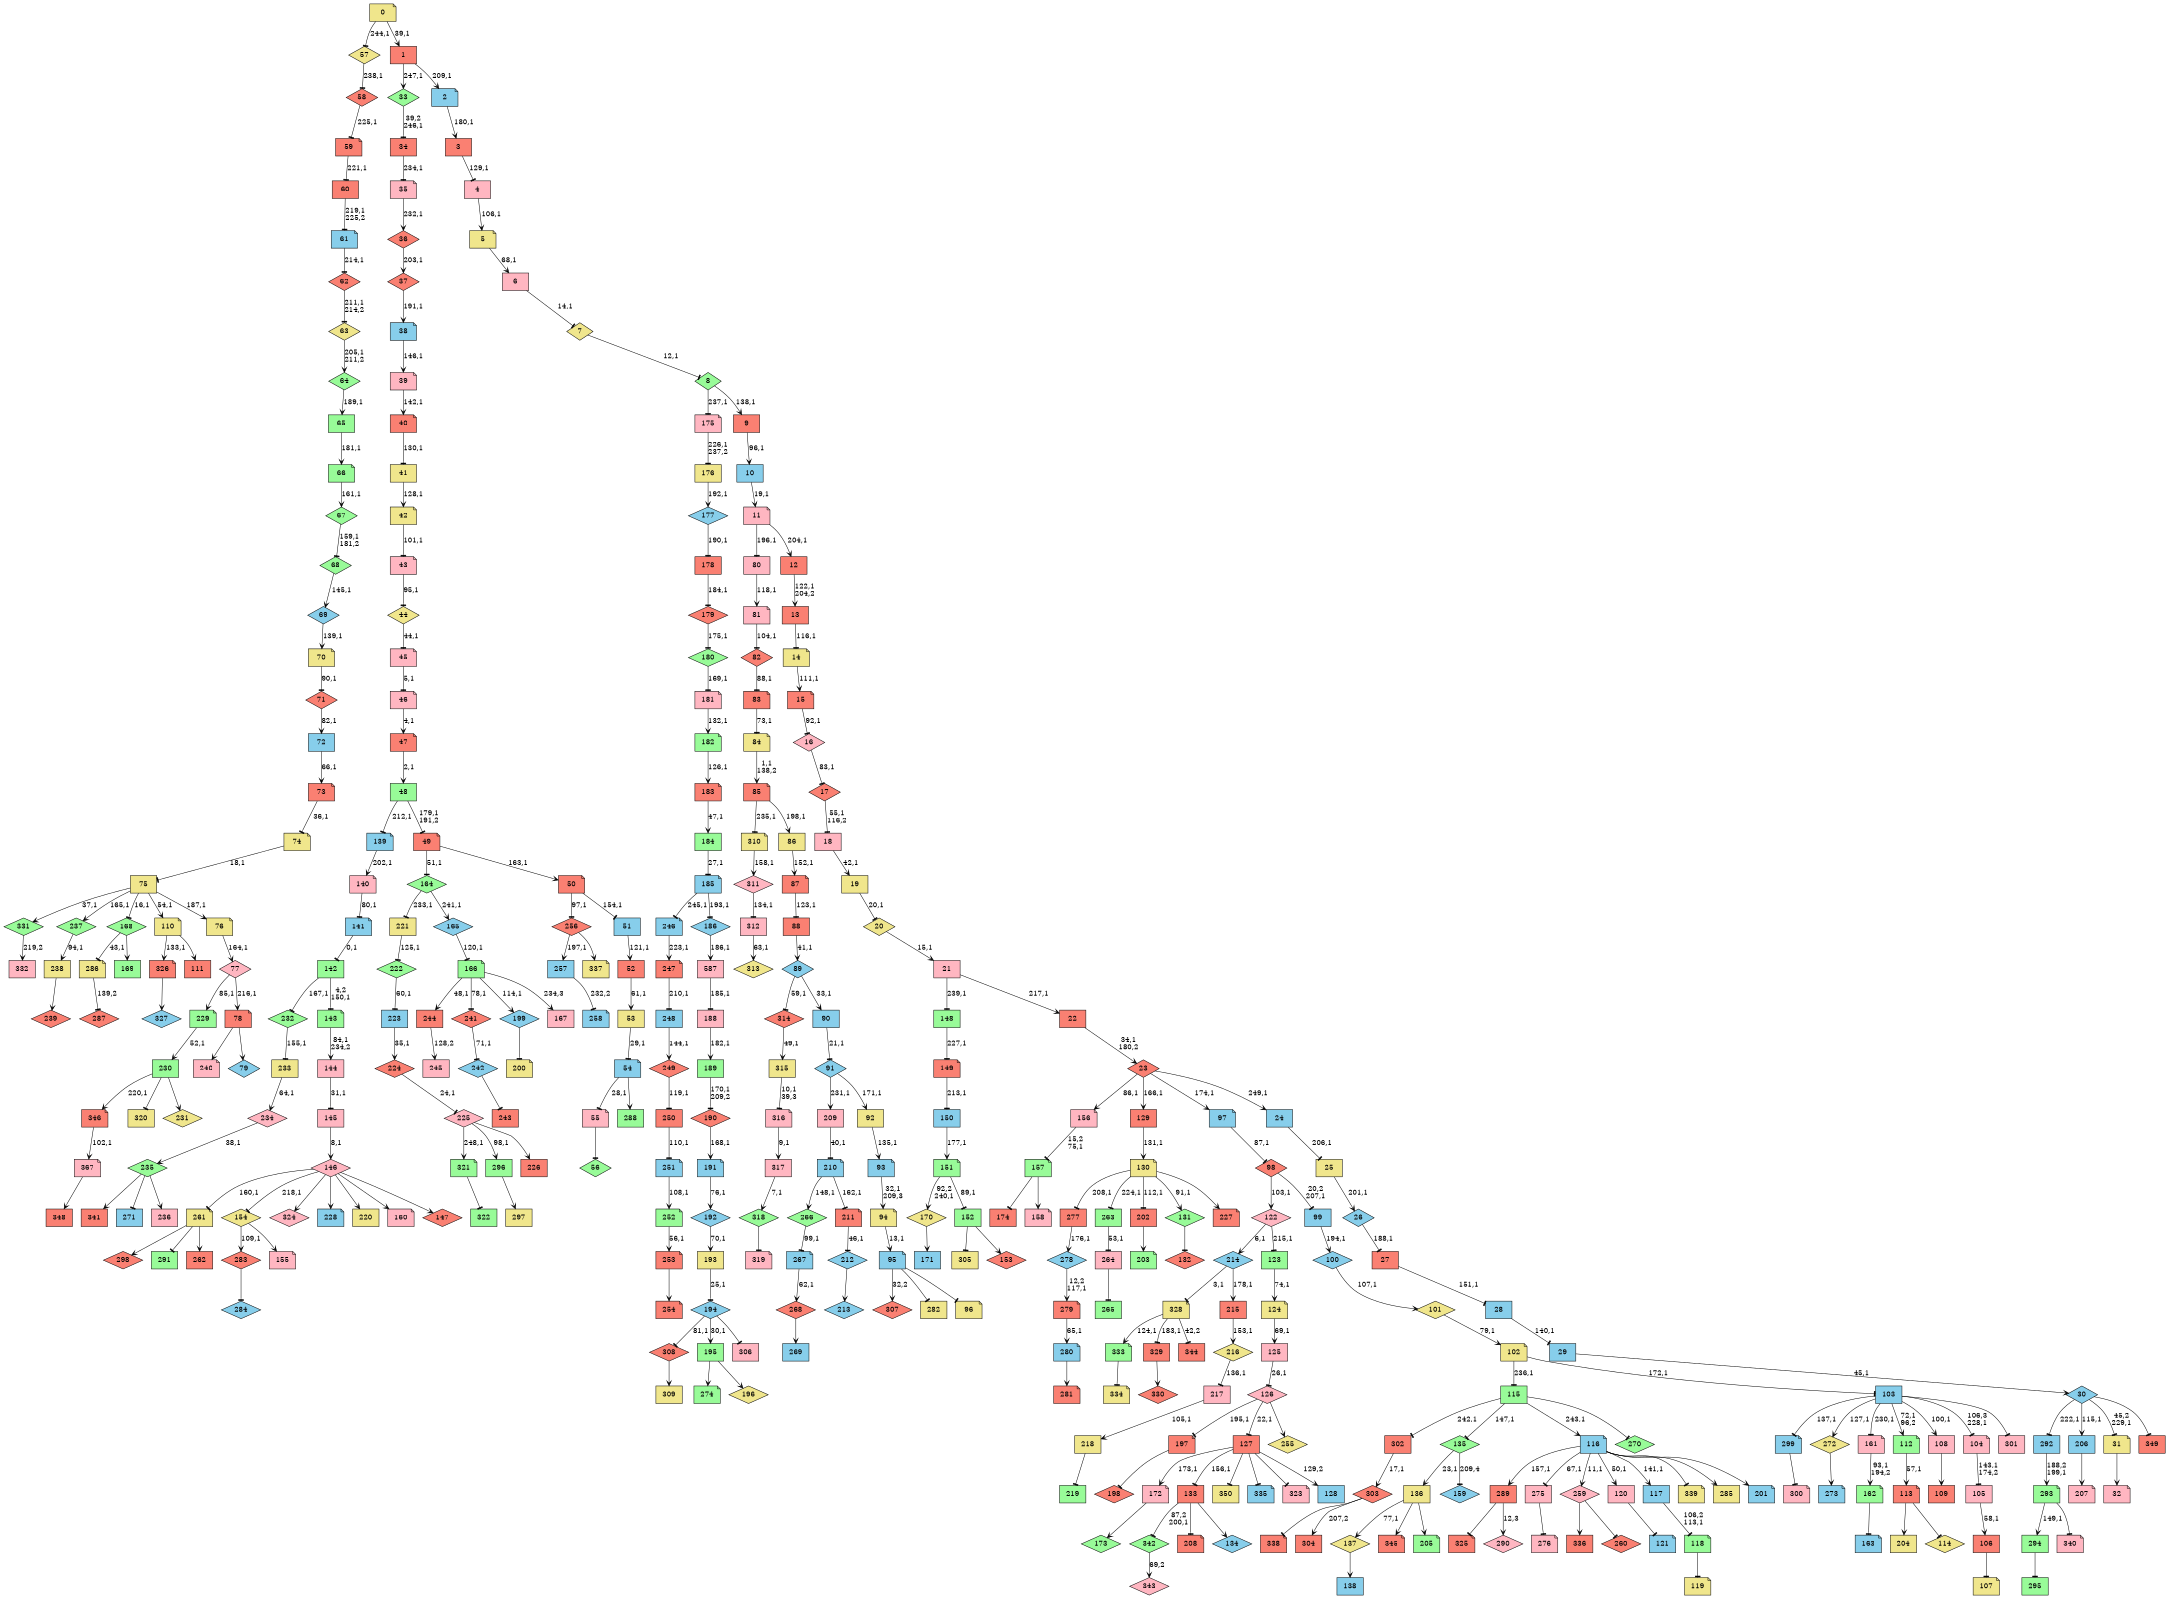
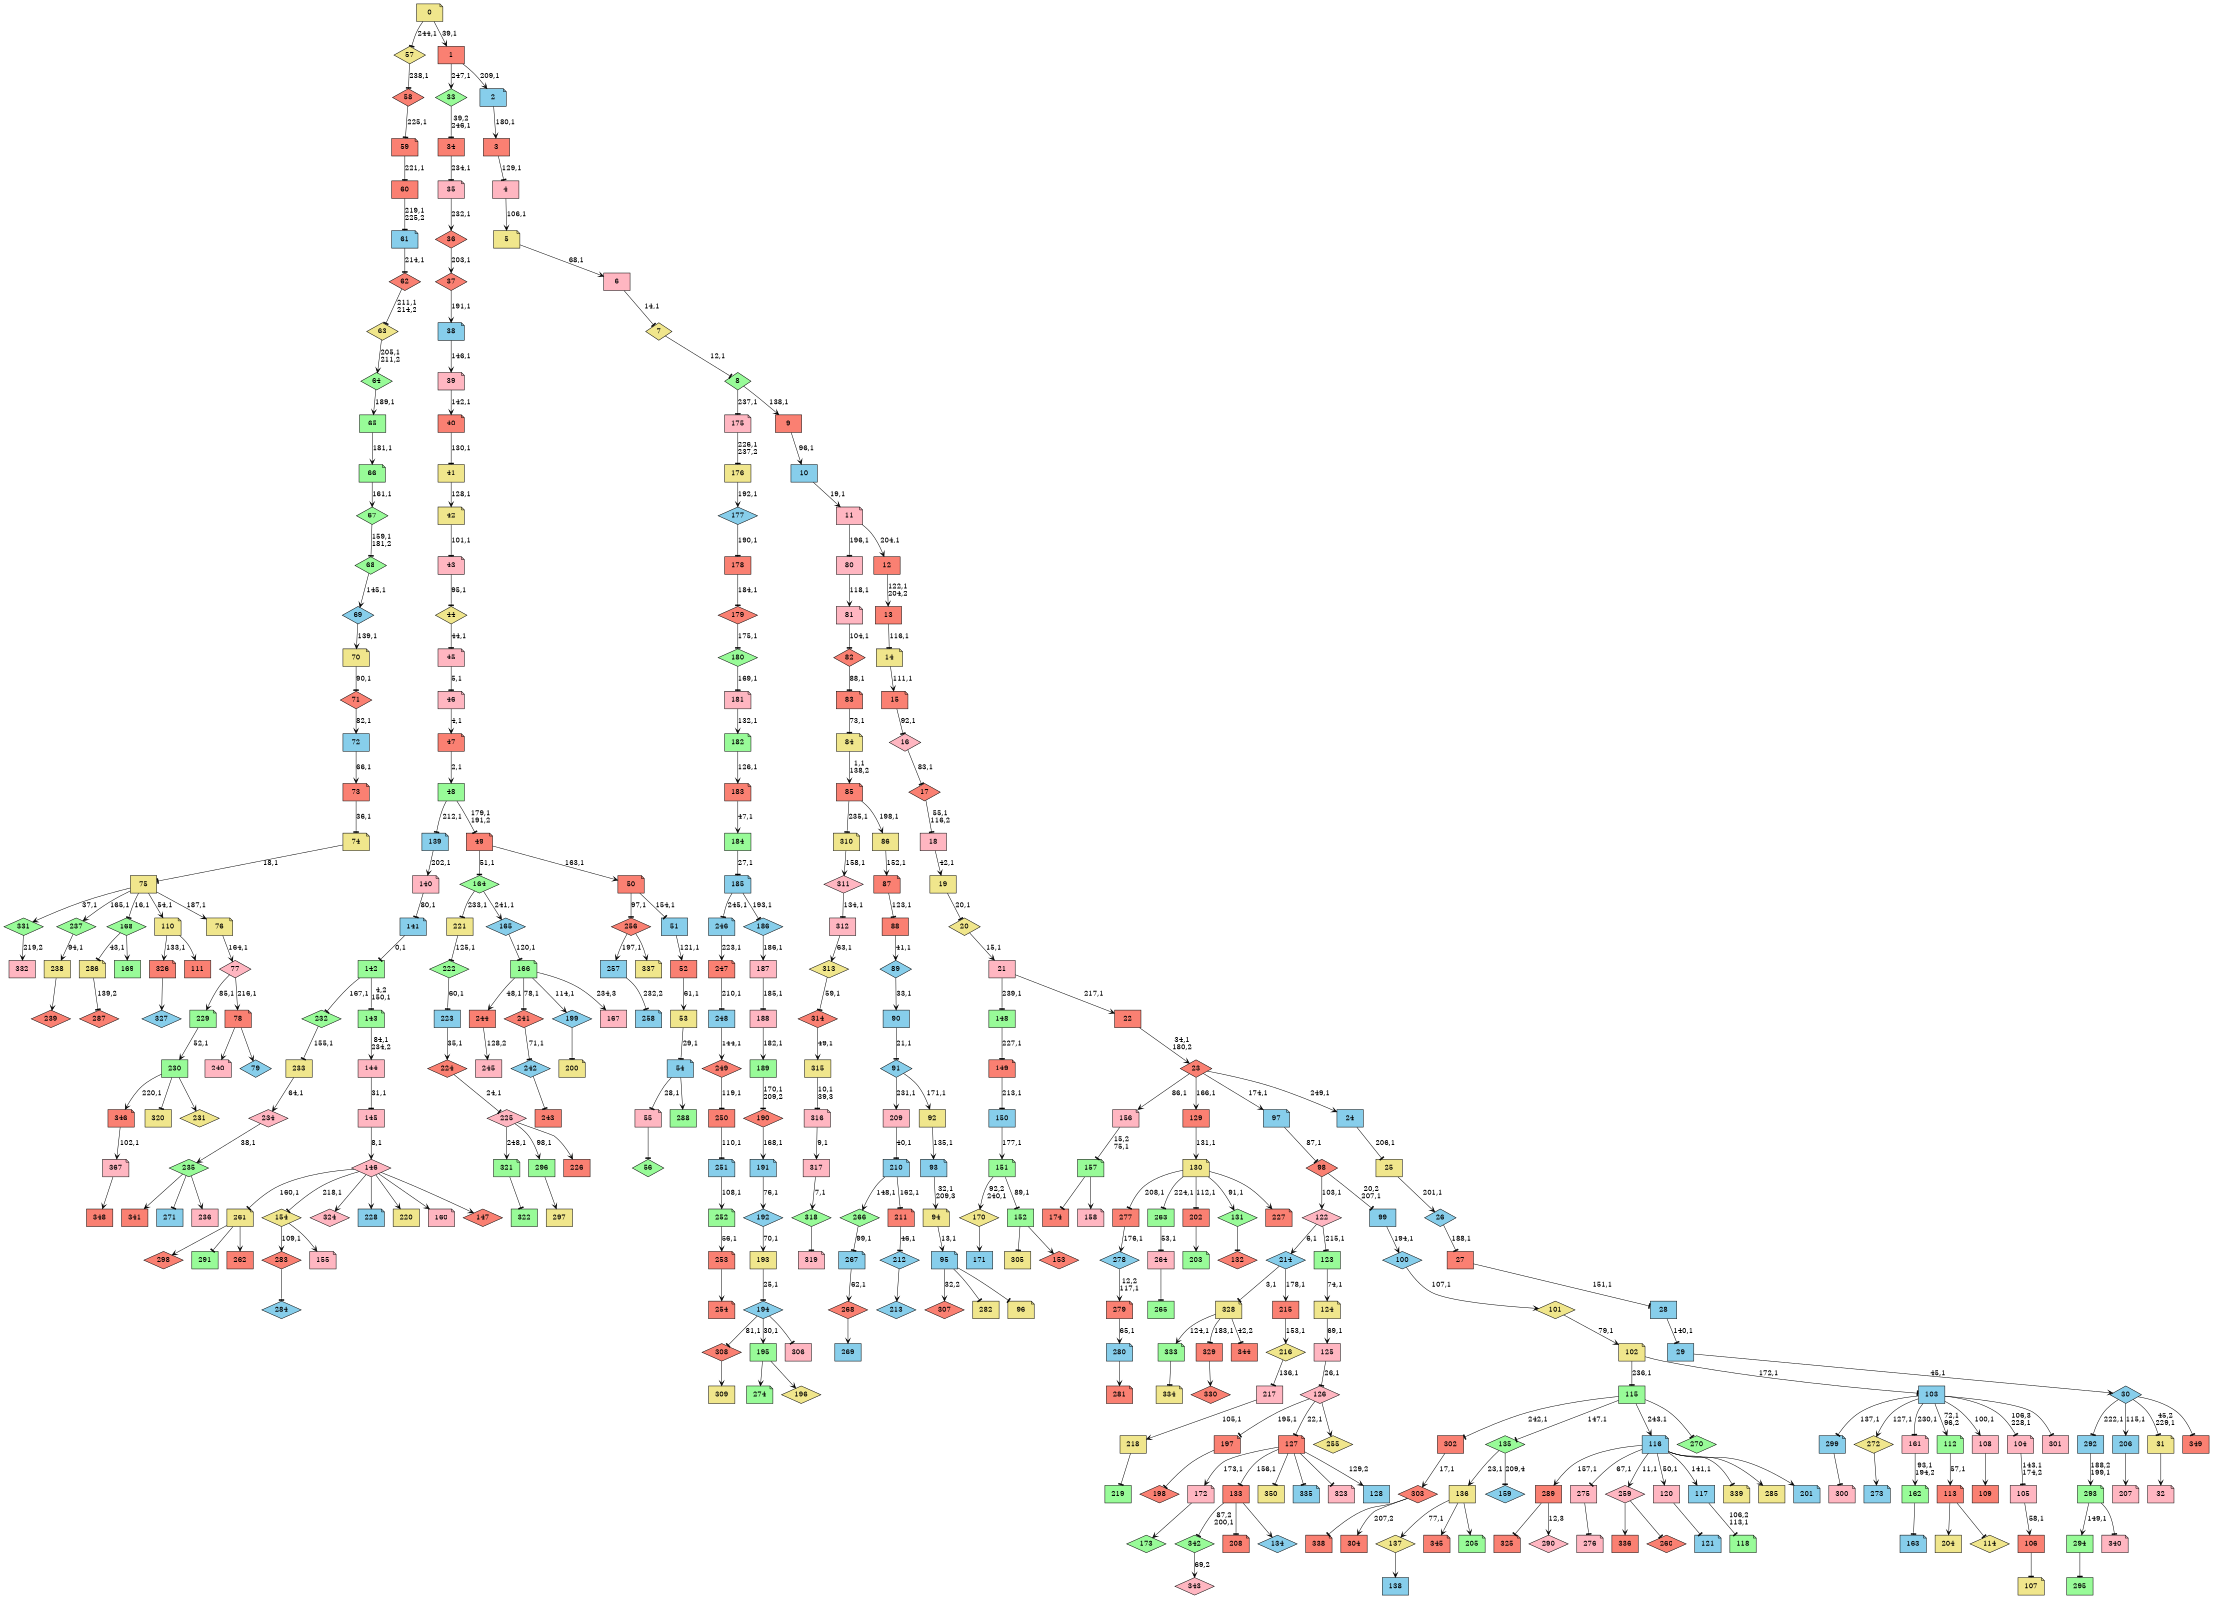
node "587": label "587" -> "187"
edge "89" -> "314": now "313" -> "314"
node "127": shape box -> note
node "119": removed
